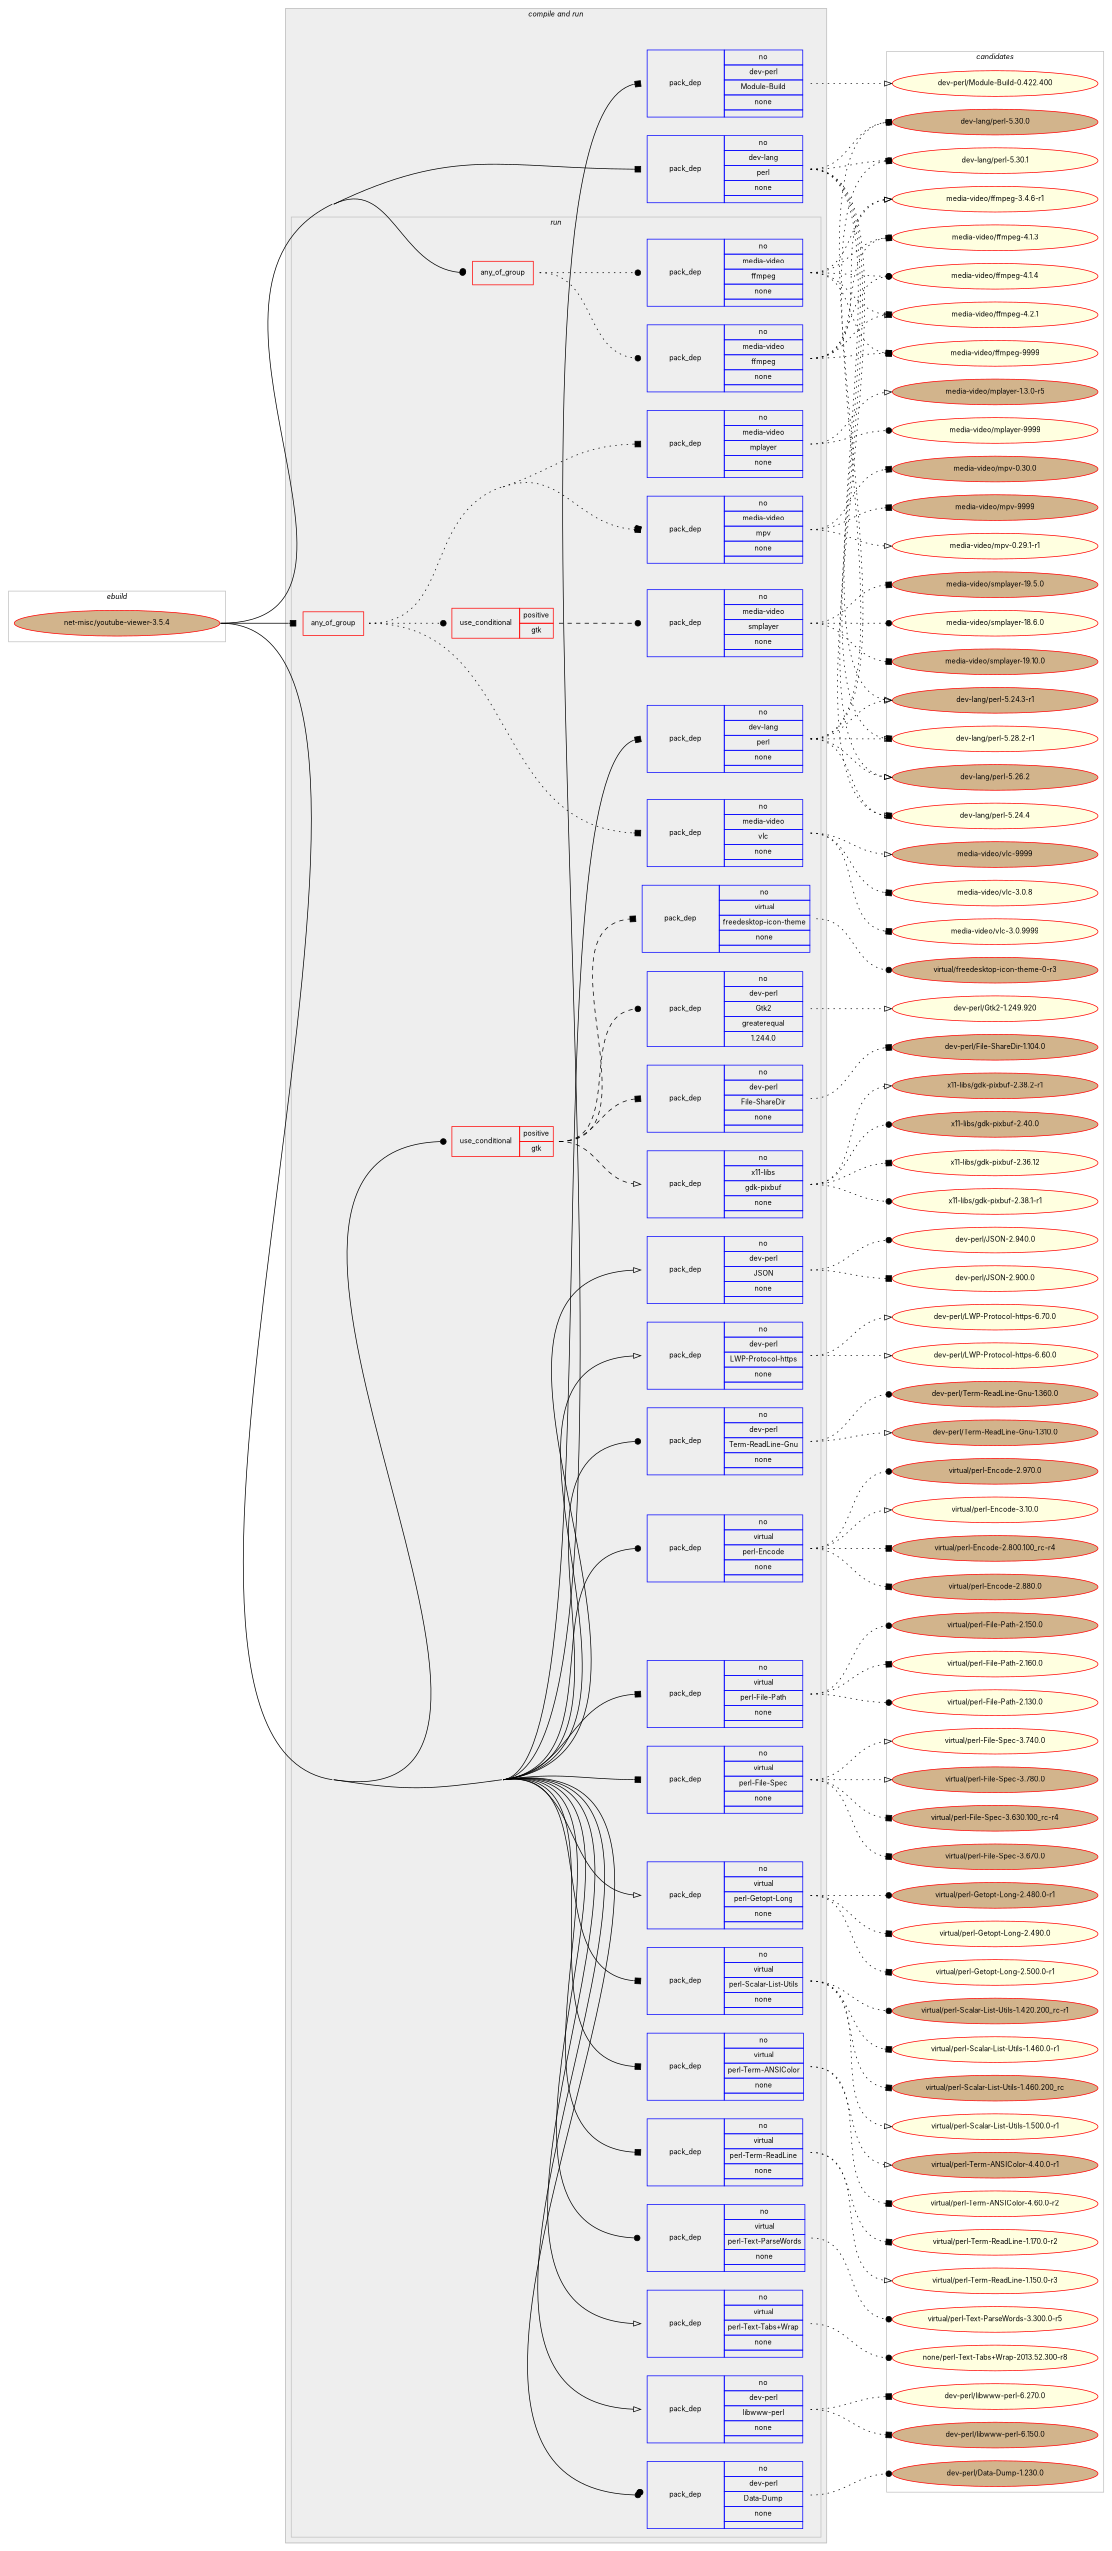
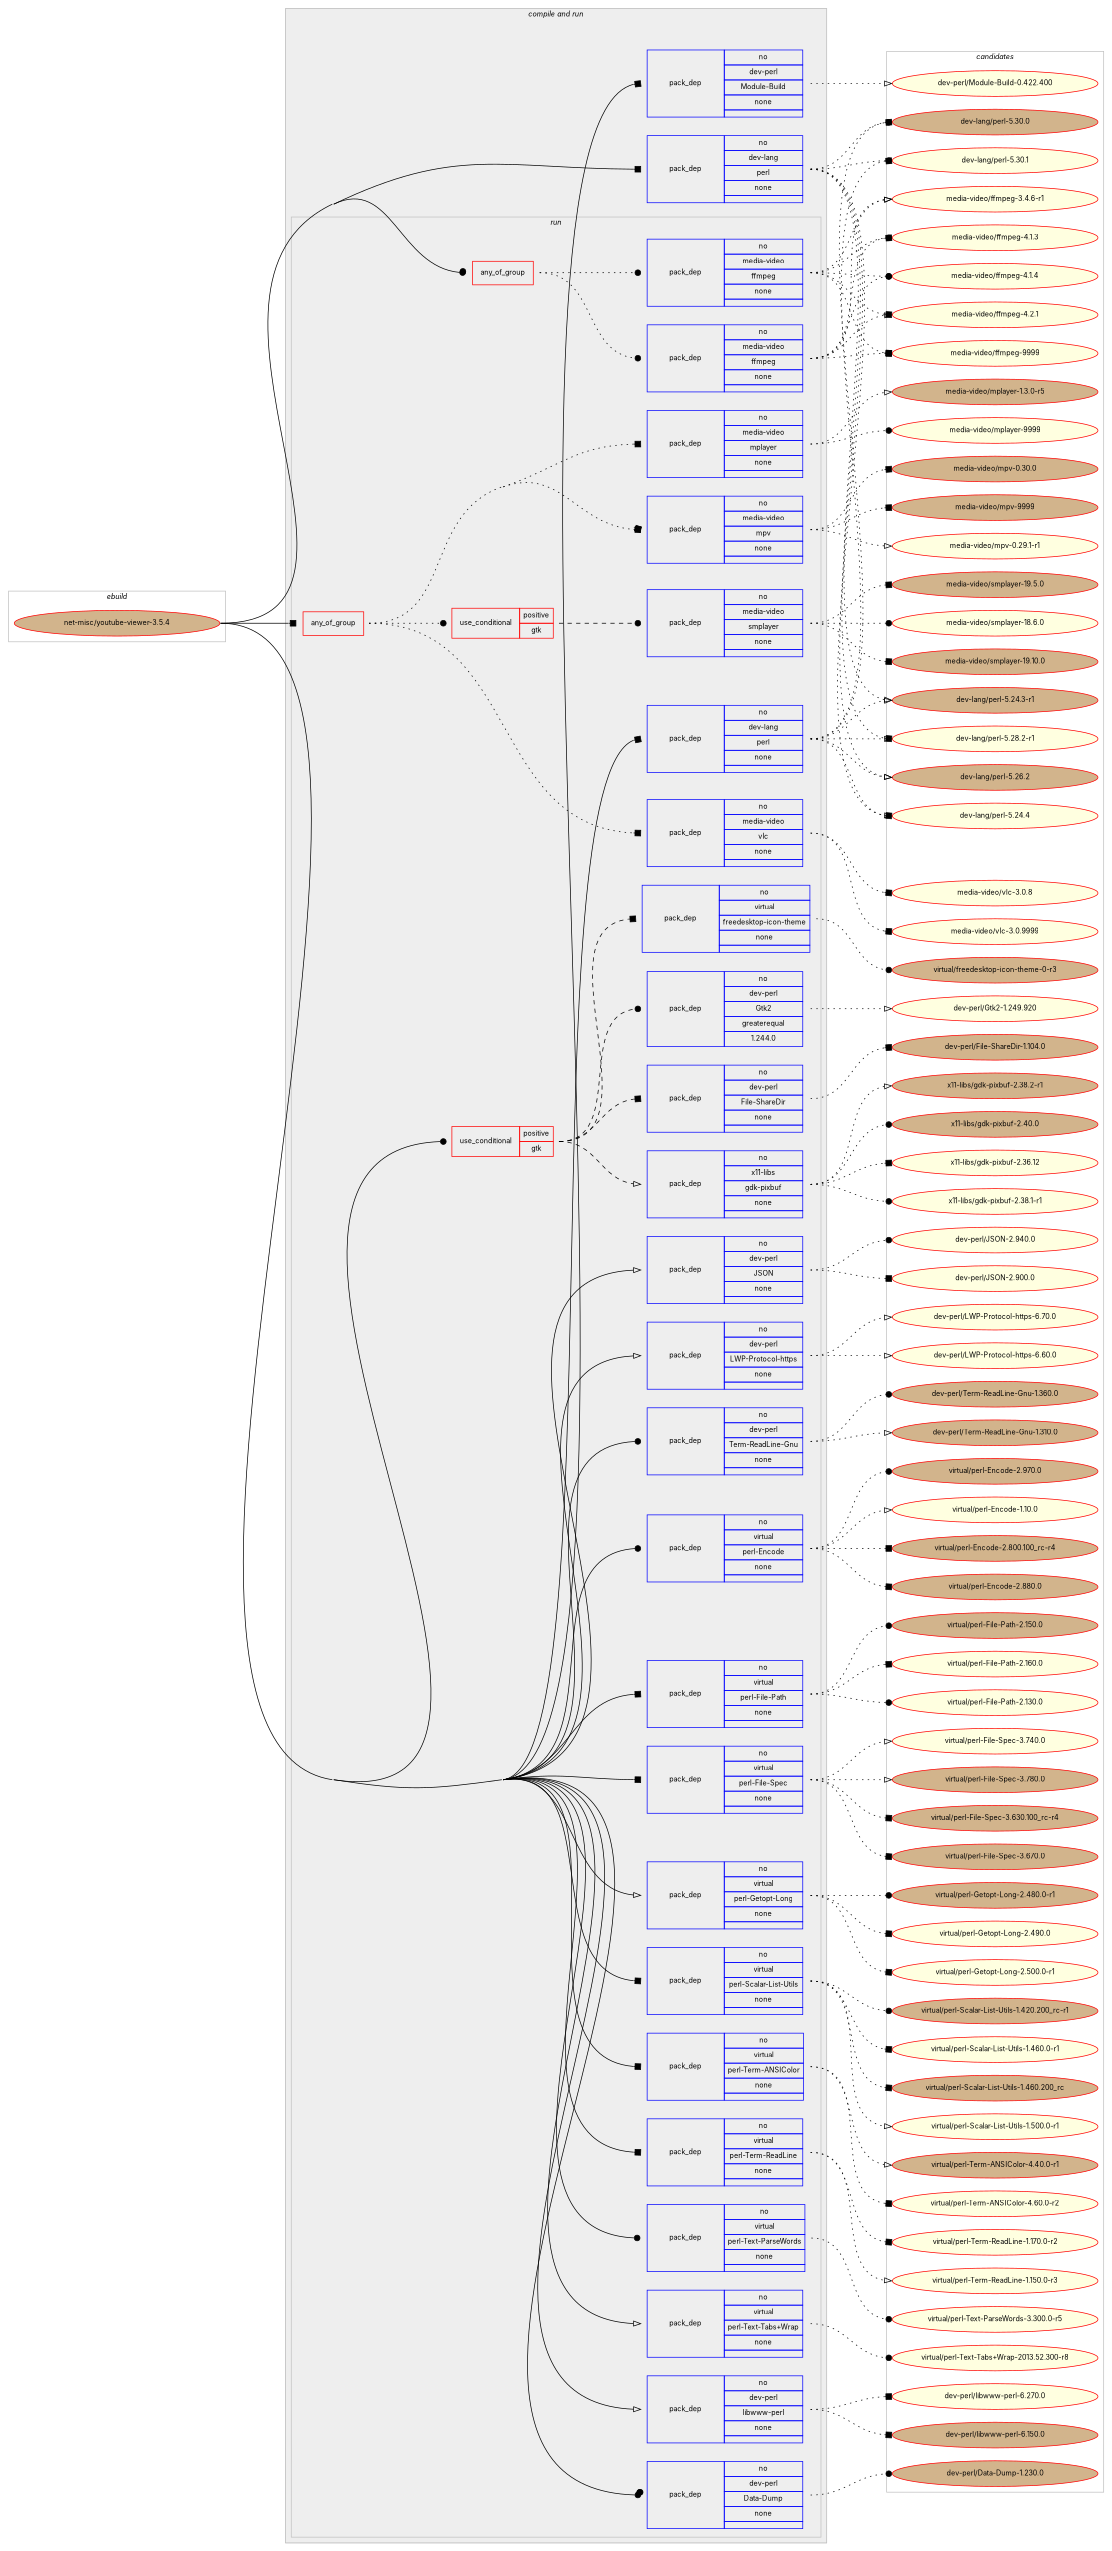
node "media-video/vlc-9999": removed
node "virtual/perl-Encode-3.10.0": label "virtual/perl-Encode-3.10.0" -> "virtual/perl-Encode-1.10.0"
node "none/perl-Text-Tabs+Wrap-2013.52.300-r8": label "none/perl-Text-Tabs+Wrap-2013.52.300-r8" -> "virtual/perl-Text-Tabs+Wrap-2013.52.300-r8"
